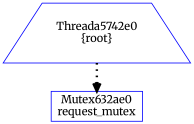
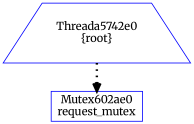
node "Mutex632ae0 request_mutex": label "Mutex632ae0 request_mutex" -> "Mutex602ae0 request_mutex"
